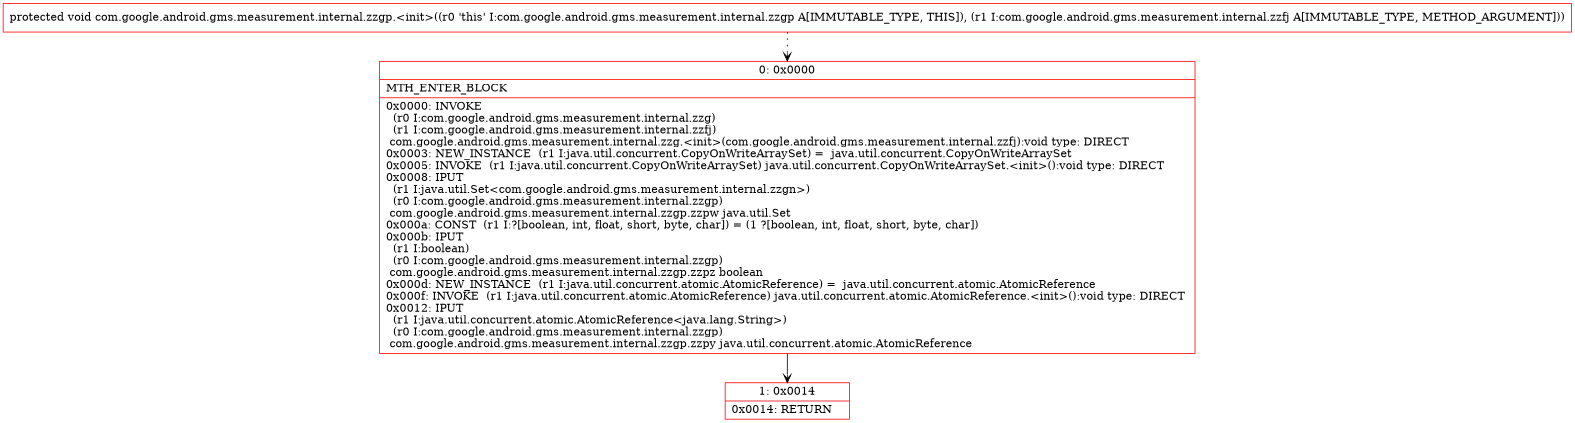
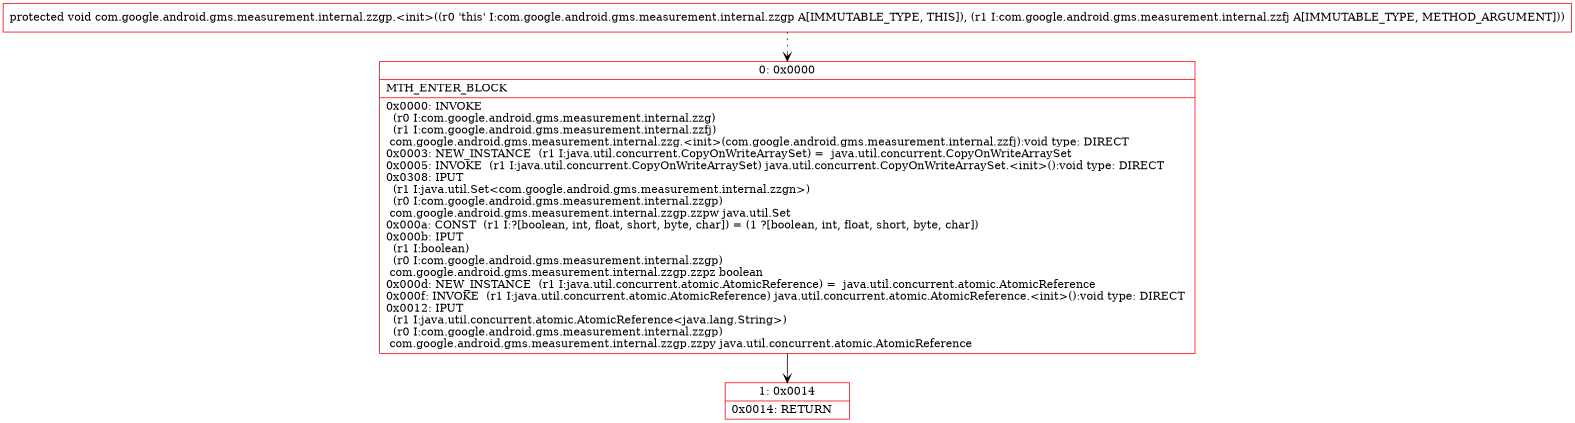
node "0: 0x0000": text "0x0008: IPUT" -> "0x0308: IPUT"
